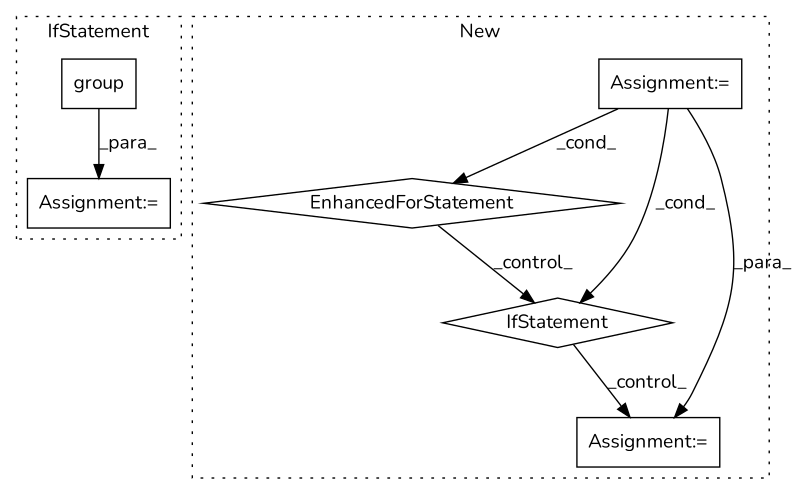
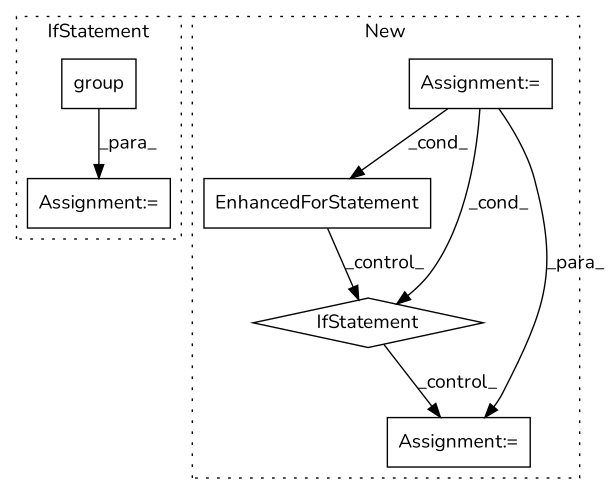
node "EnhancedForStatement": shape diamond -> box
